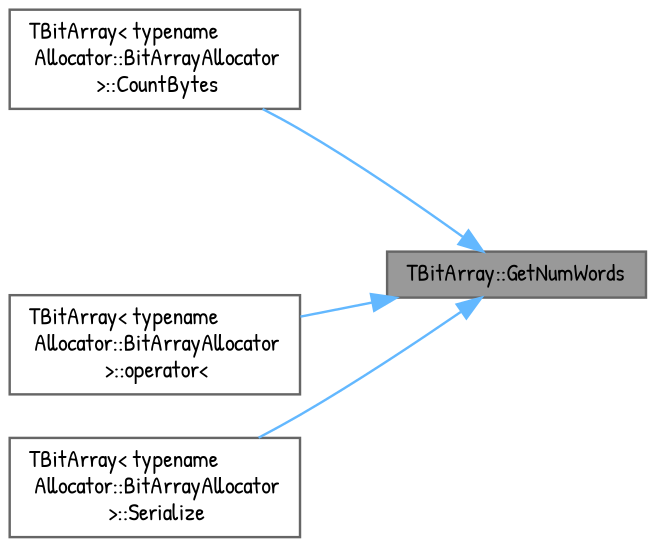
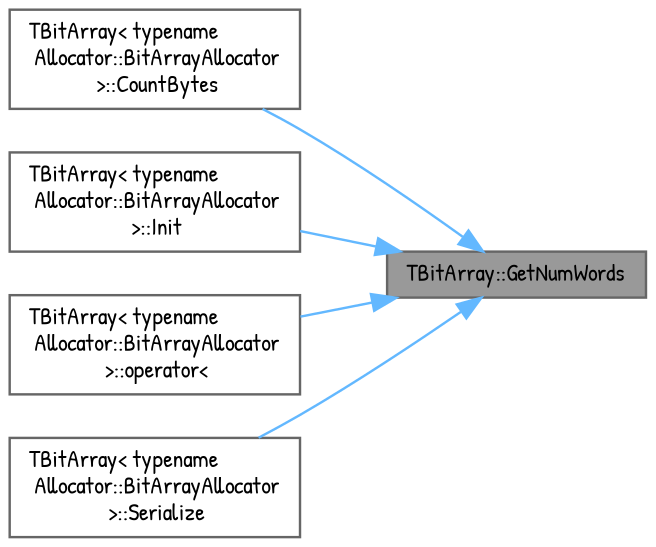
node "TBitArray< typename Allocator::BitArrayAllocator >::Init": added
